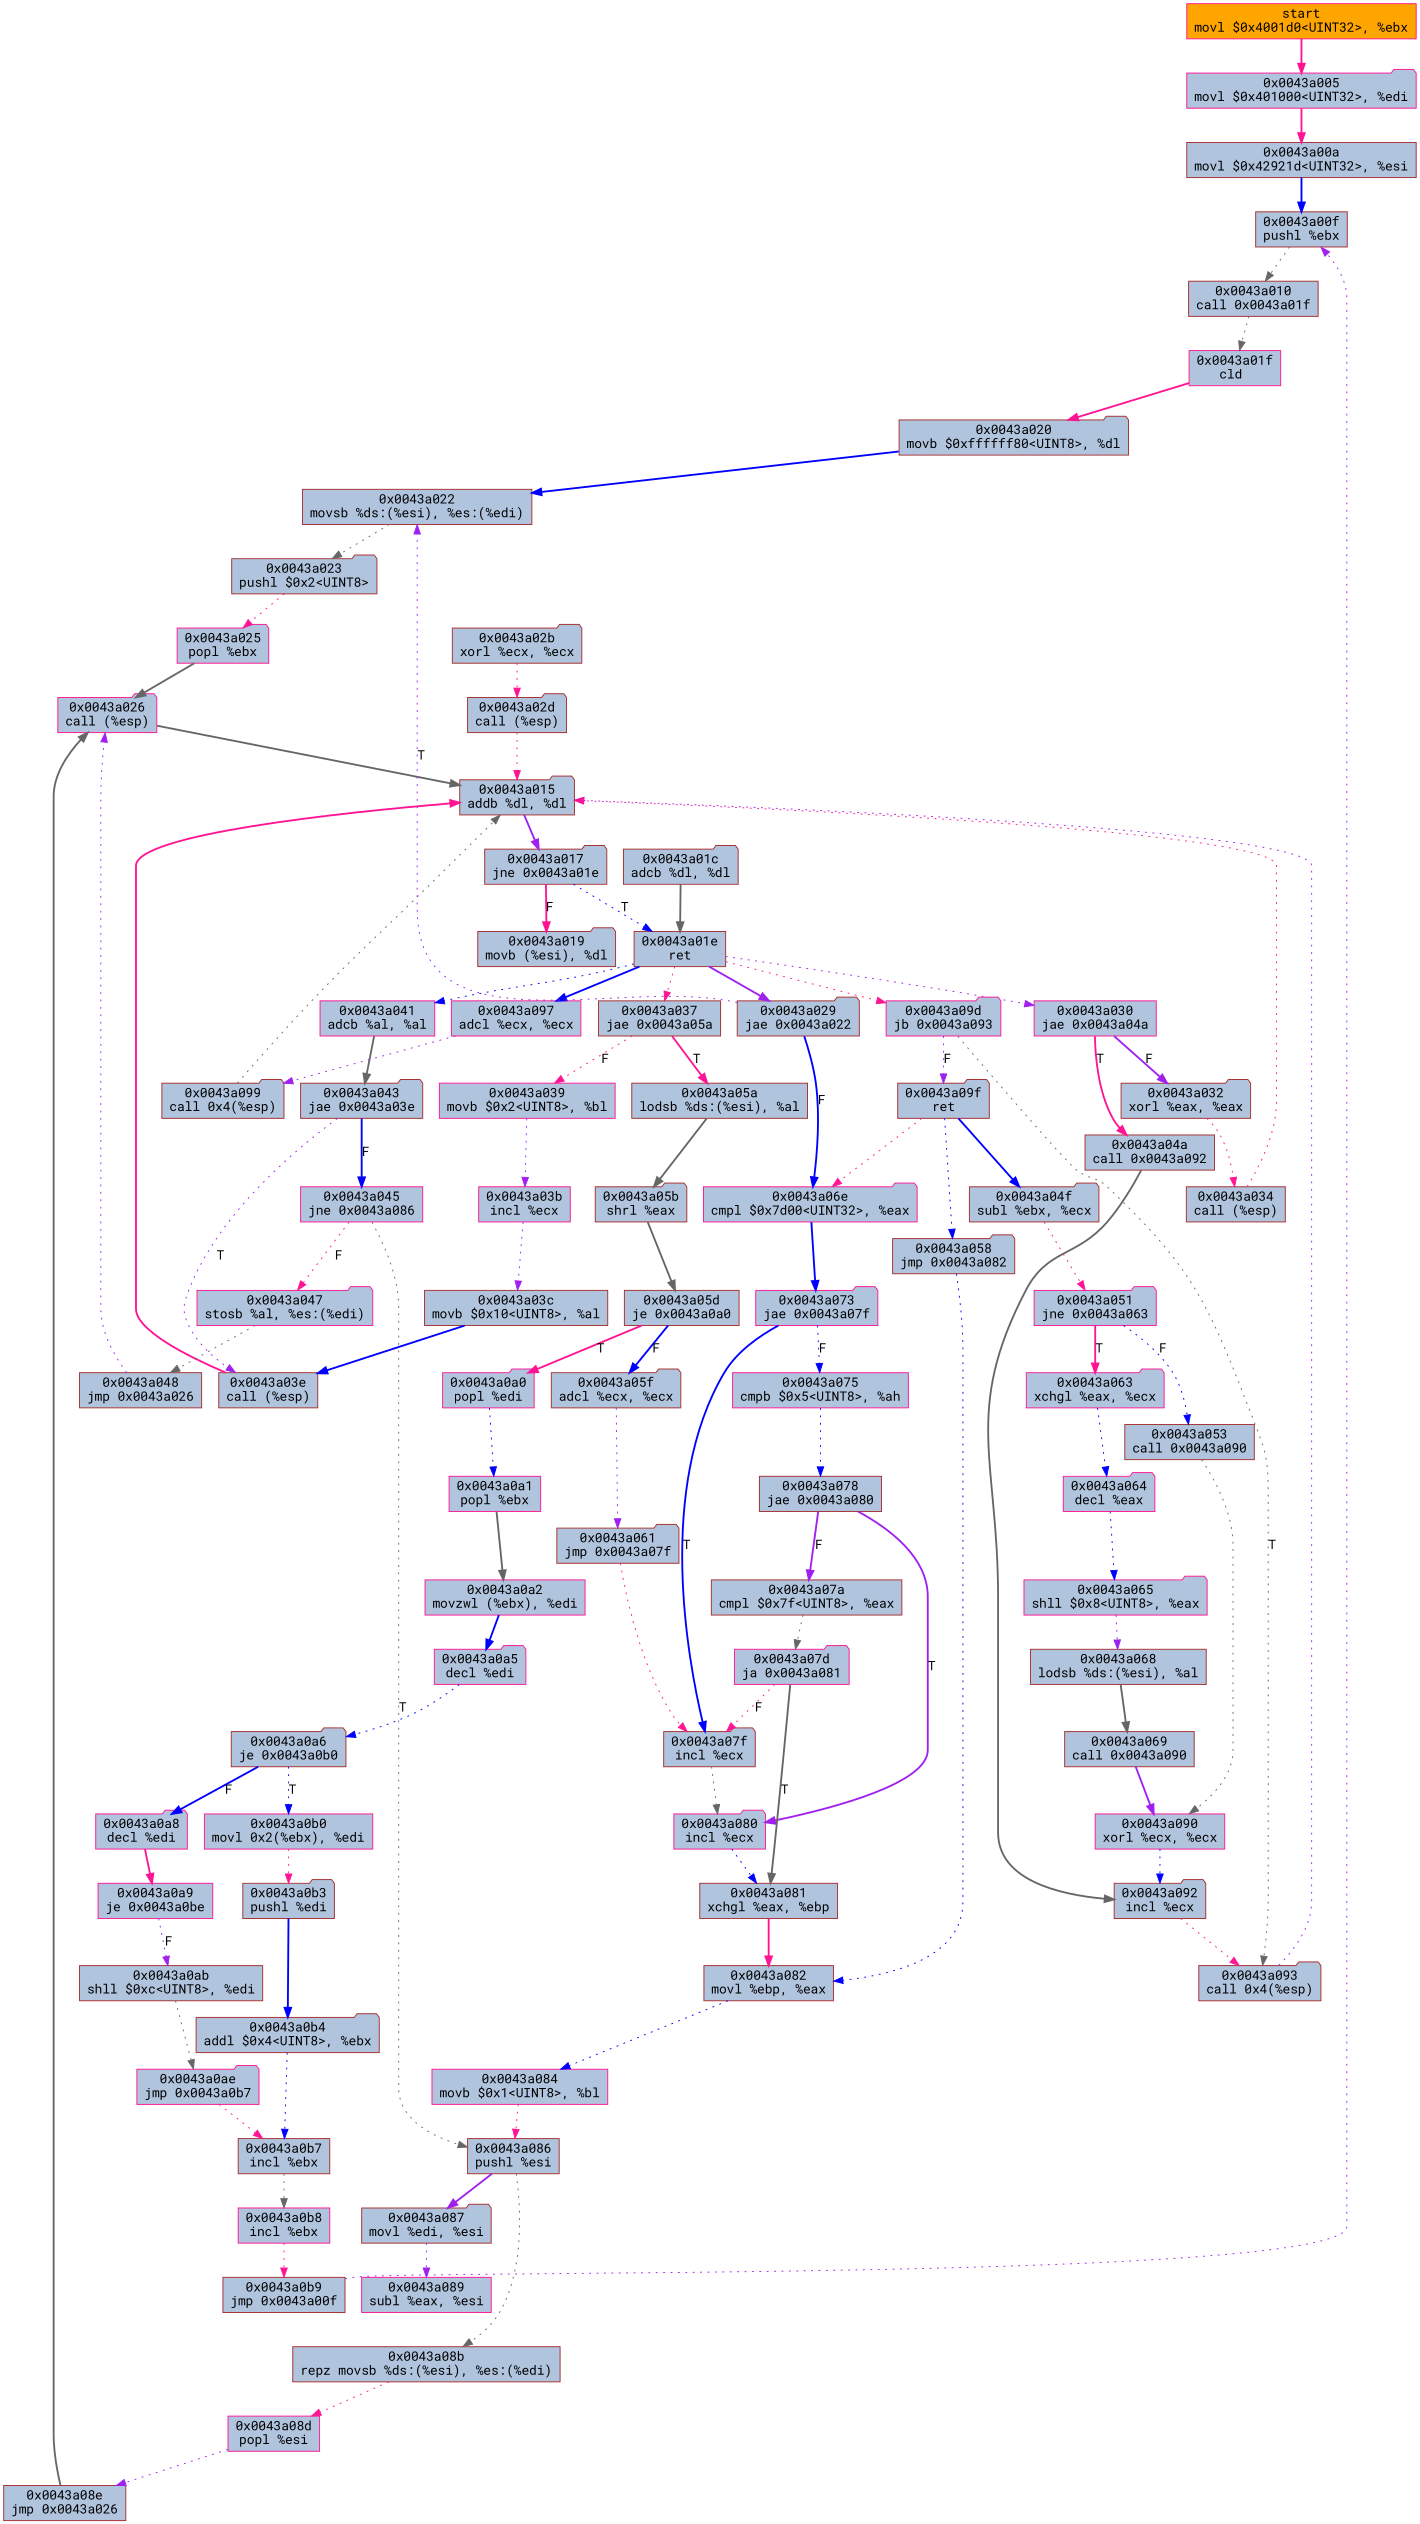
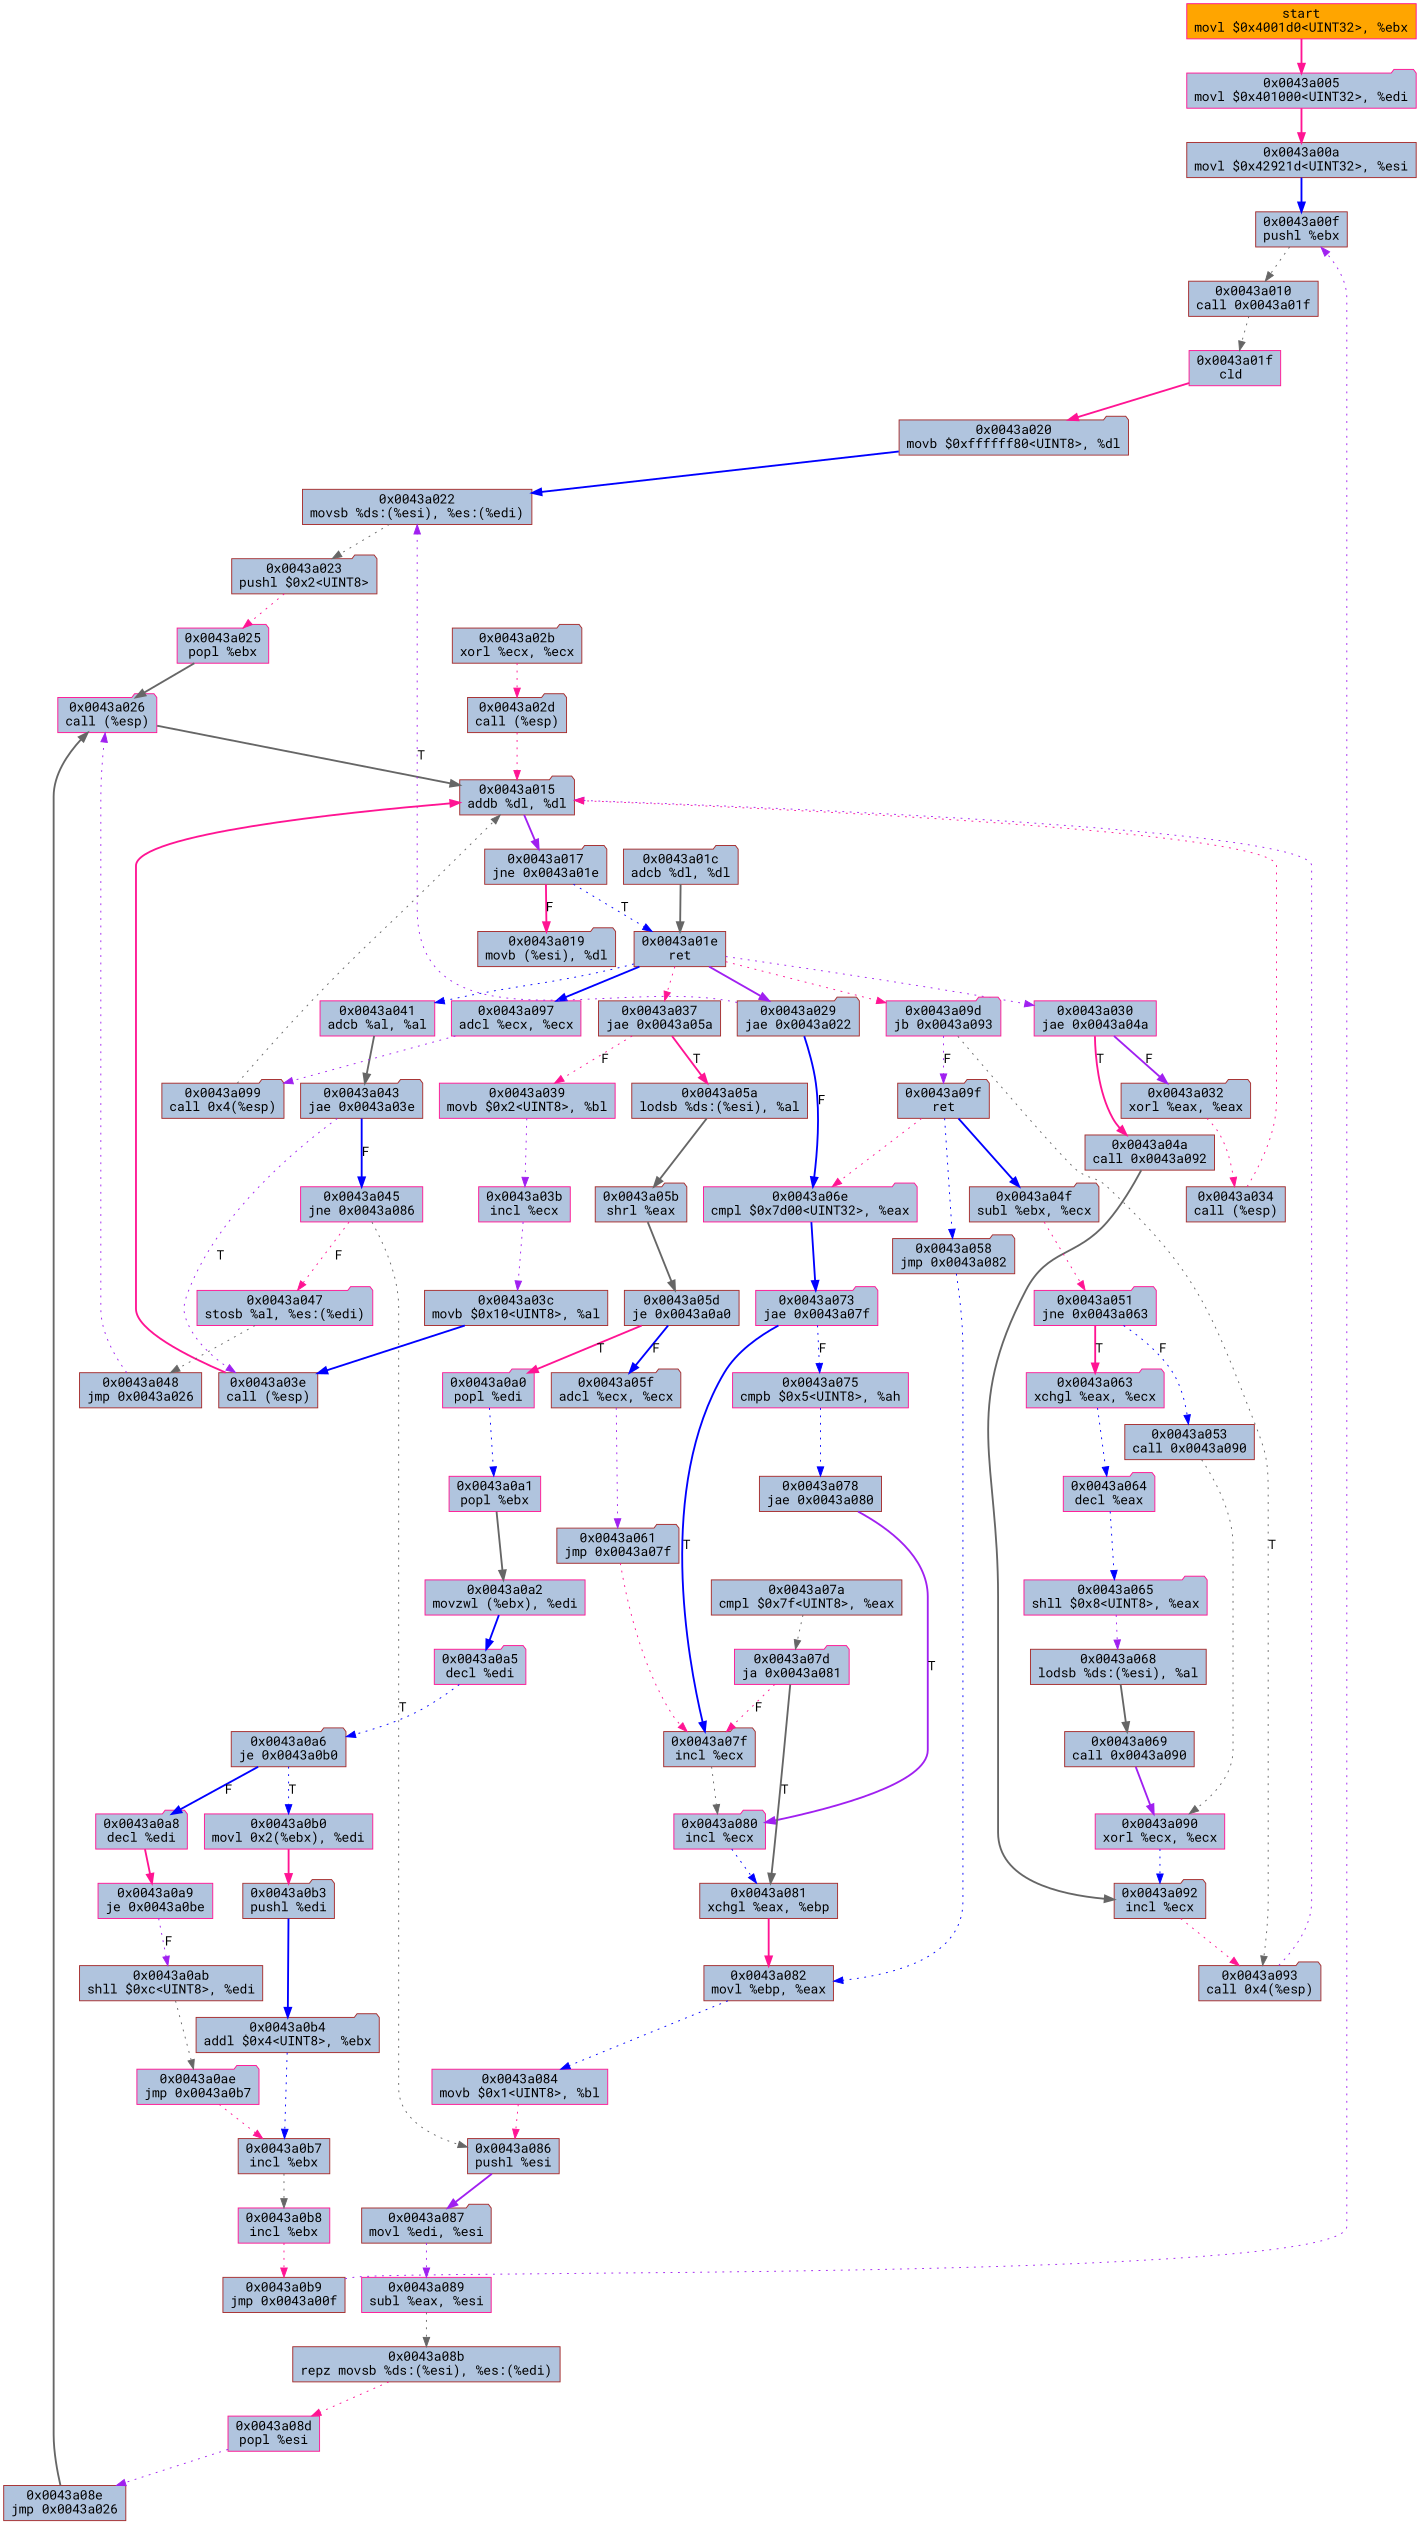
edge "0x0043a078 jae 0x0043a080" -> "0x0043a07a cmpl $0x7f<UINT8>, %eax": removed, label "F"
edge "0x0043a0b0 movl 0x2(%ebx), %edi" -> "0x0043a0b3 pushl %edi": style dotted -> bold
edge "0x0043a086 pushl %esi" -> "0x0043a08b repz movsb %ds:(%esi), %es:(%edi)": now "0x0043a089 subl %eax, %esi" -> "0x0043a08b repz movsb %ds:(%esi), %es:(%edi)"
